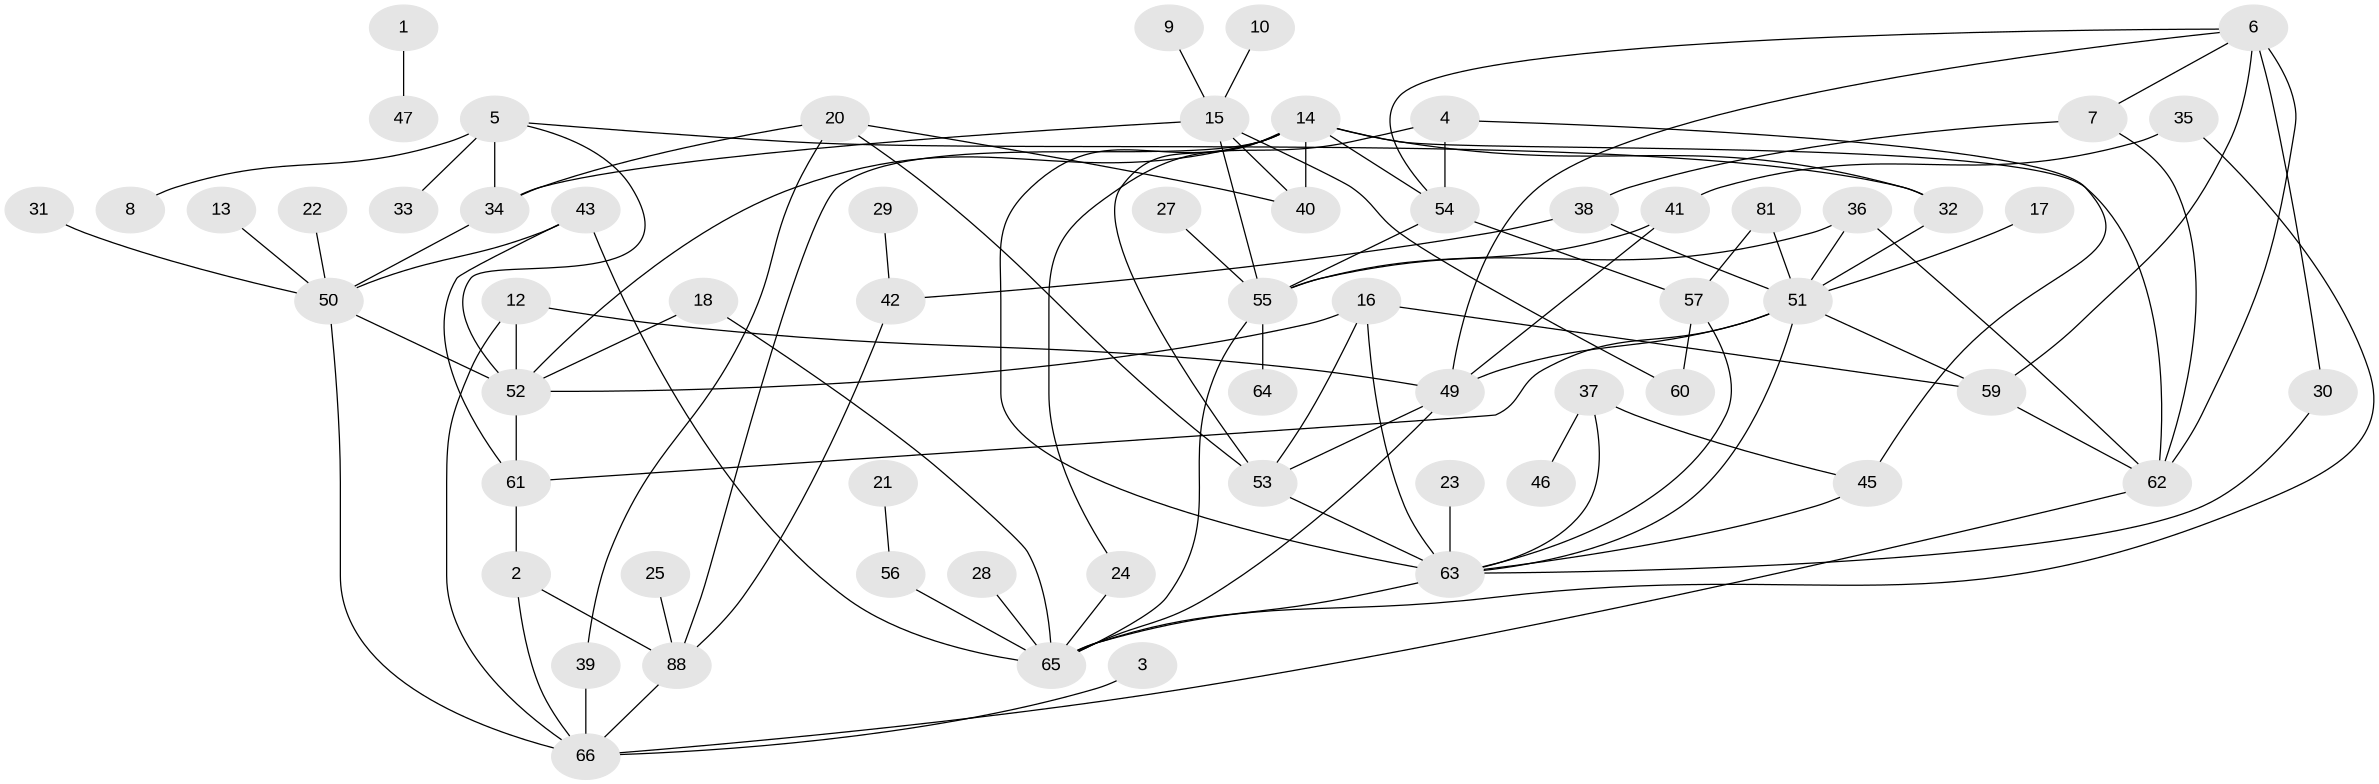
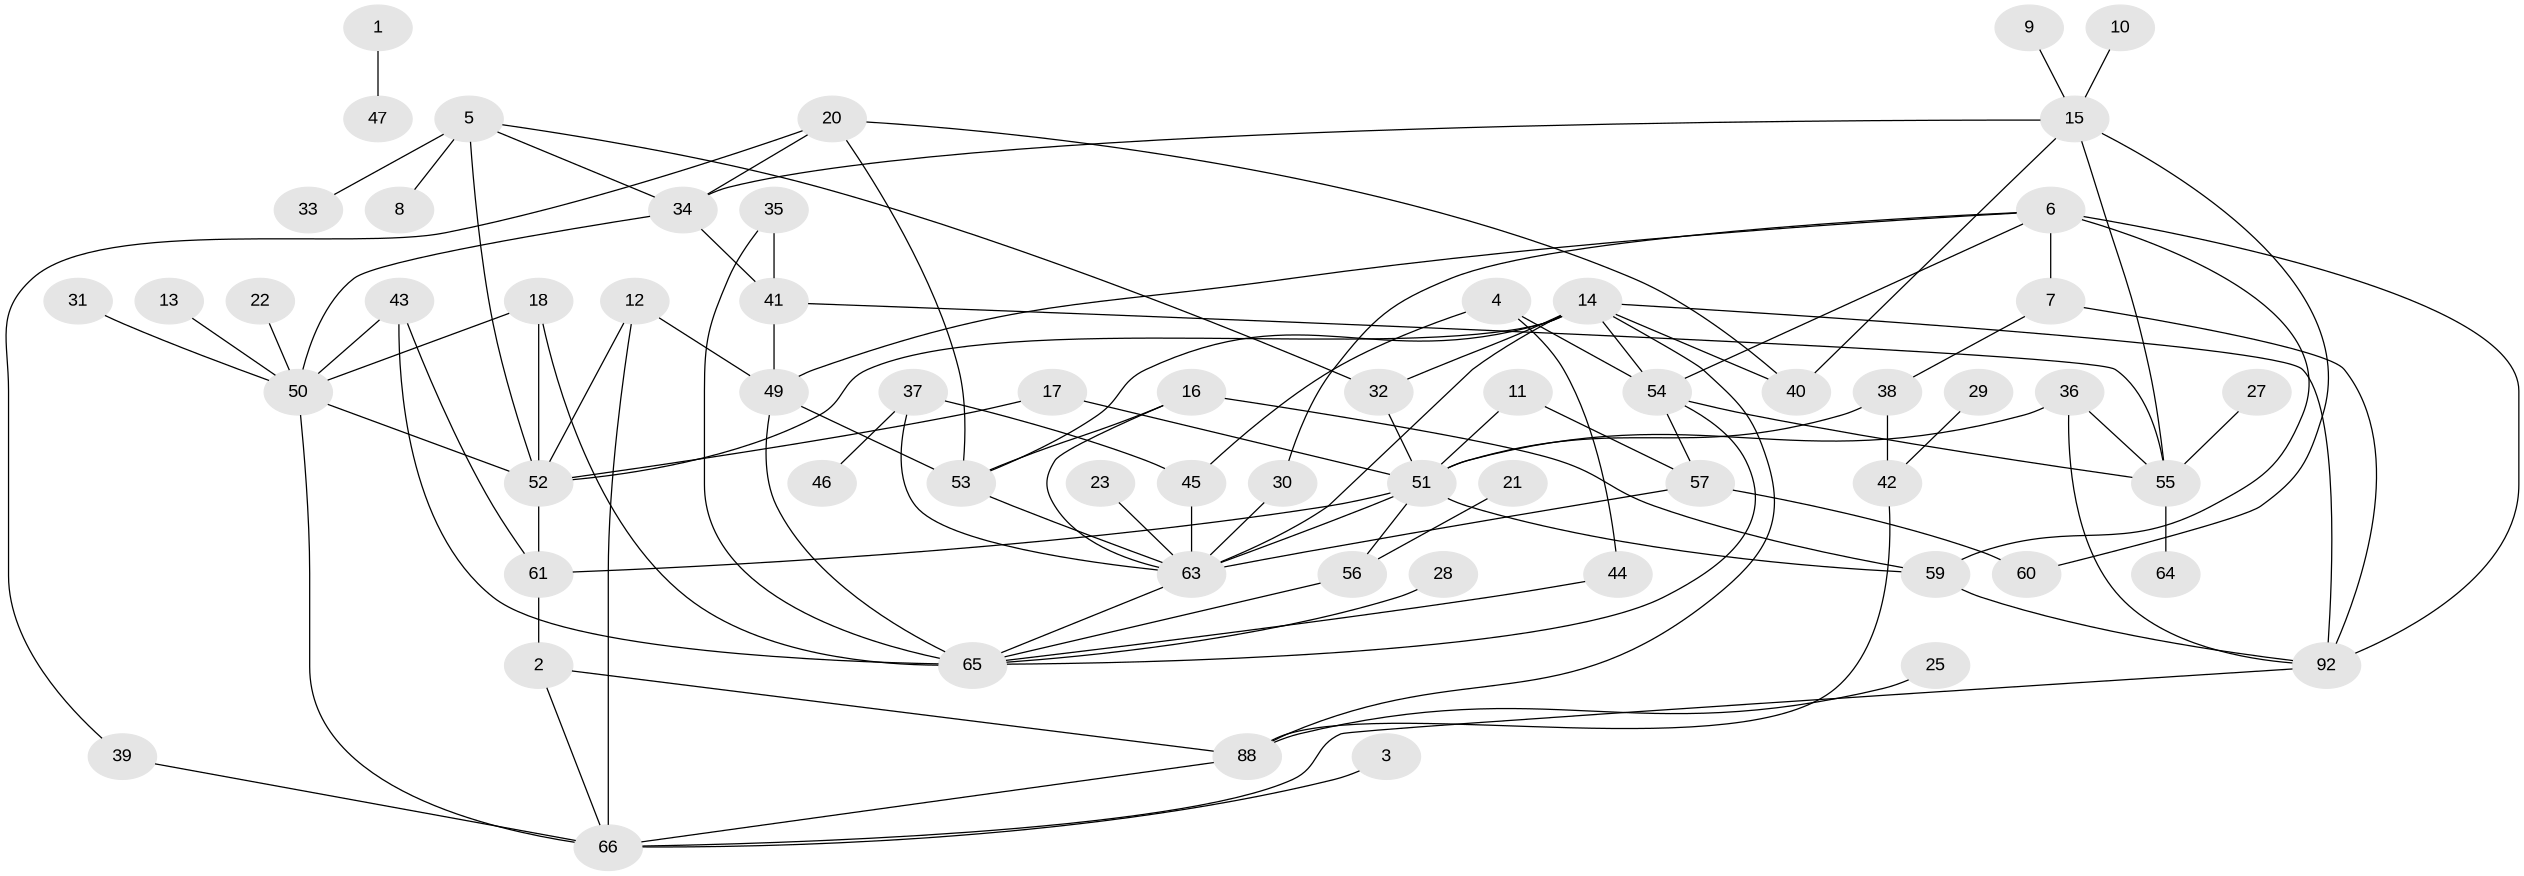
node "81": label "81" -> "11"
edge "34" -- "41": added
edge "18" -- "50": added
edge "51" -- "49": now "51" -- "56"
edge "16" -- "52": now "17" -- "52"
node "62": label "62" -> "92"
edge "55" -- "65": now "54" -- "65"
node "24": label "24" -> "44"
